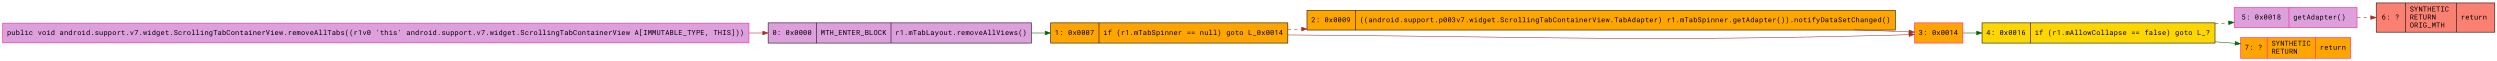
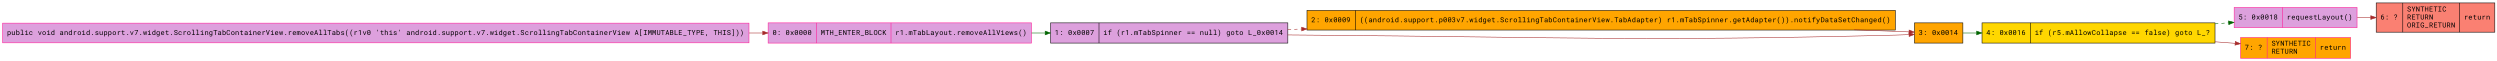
node "5: 0x0018": text "getAdapter()" -> "requestLayout()"
edge "5: 0x0018" -> "6: ?": style dashed -> solid
node "6: ?": text "ORIG_MTH" -> "ORIG_RETURN"
node "0: 0x0000": color black -> deeppink
node "1: 0x0007": fillcolor orange -> plum
node "3: 0x0014": color deeppink -> black
node "4: 0x0016": text "if (r1.mAllowCollapse == false) goto L_?" -> "if (r5.mAllowCollapse == false) goto L_?"
edge "4: 0x0016" -> "7: ?": color darkgreen -> brown
